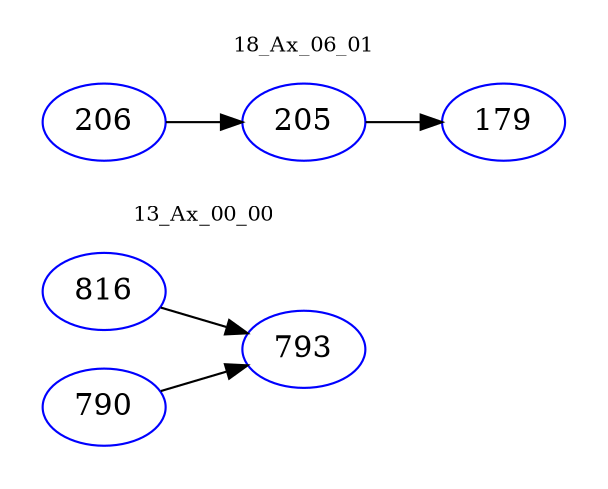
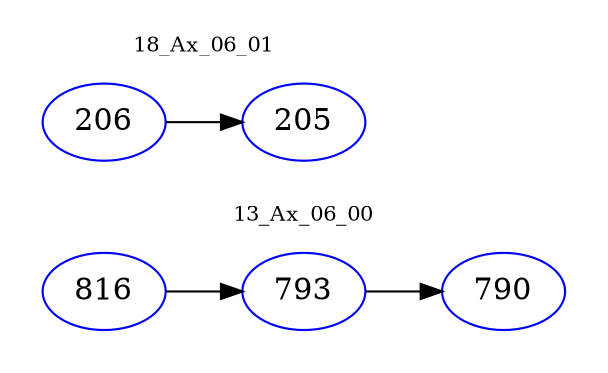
node "179": removed
cluster "13_Ax_00_00": label "13_Ax_00_00" -> "13_Ax_06_00"
edge "790" -> "793": reversed
